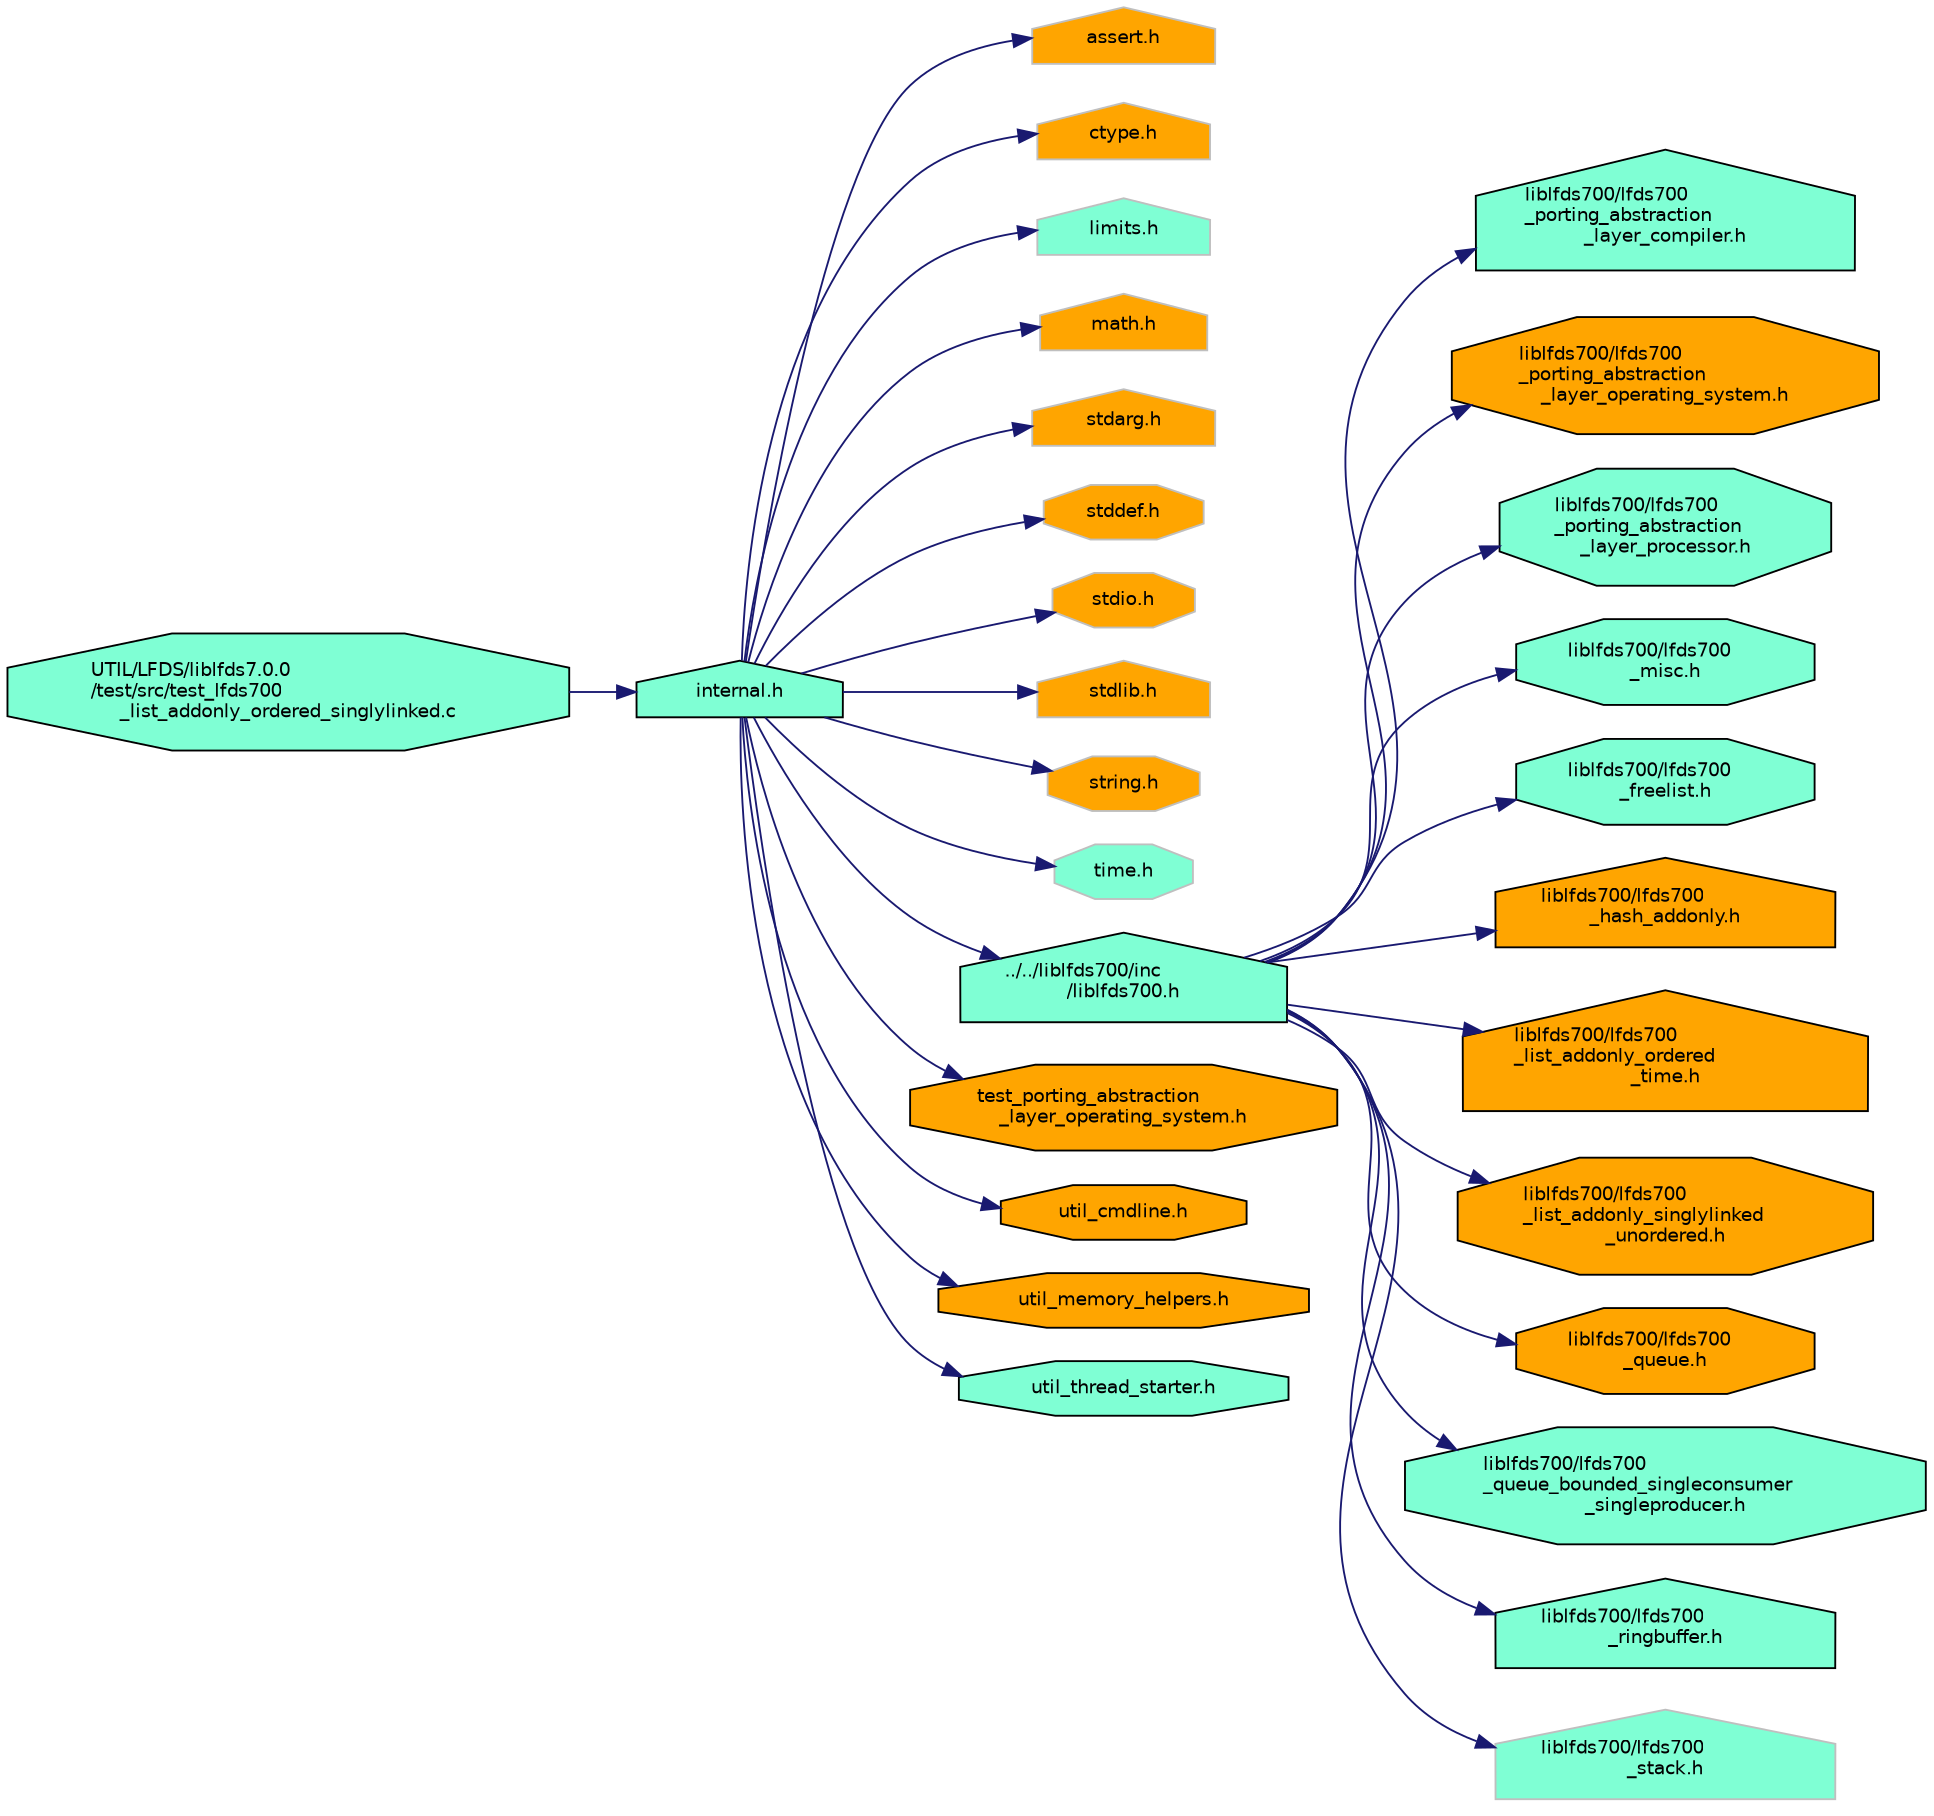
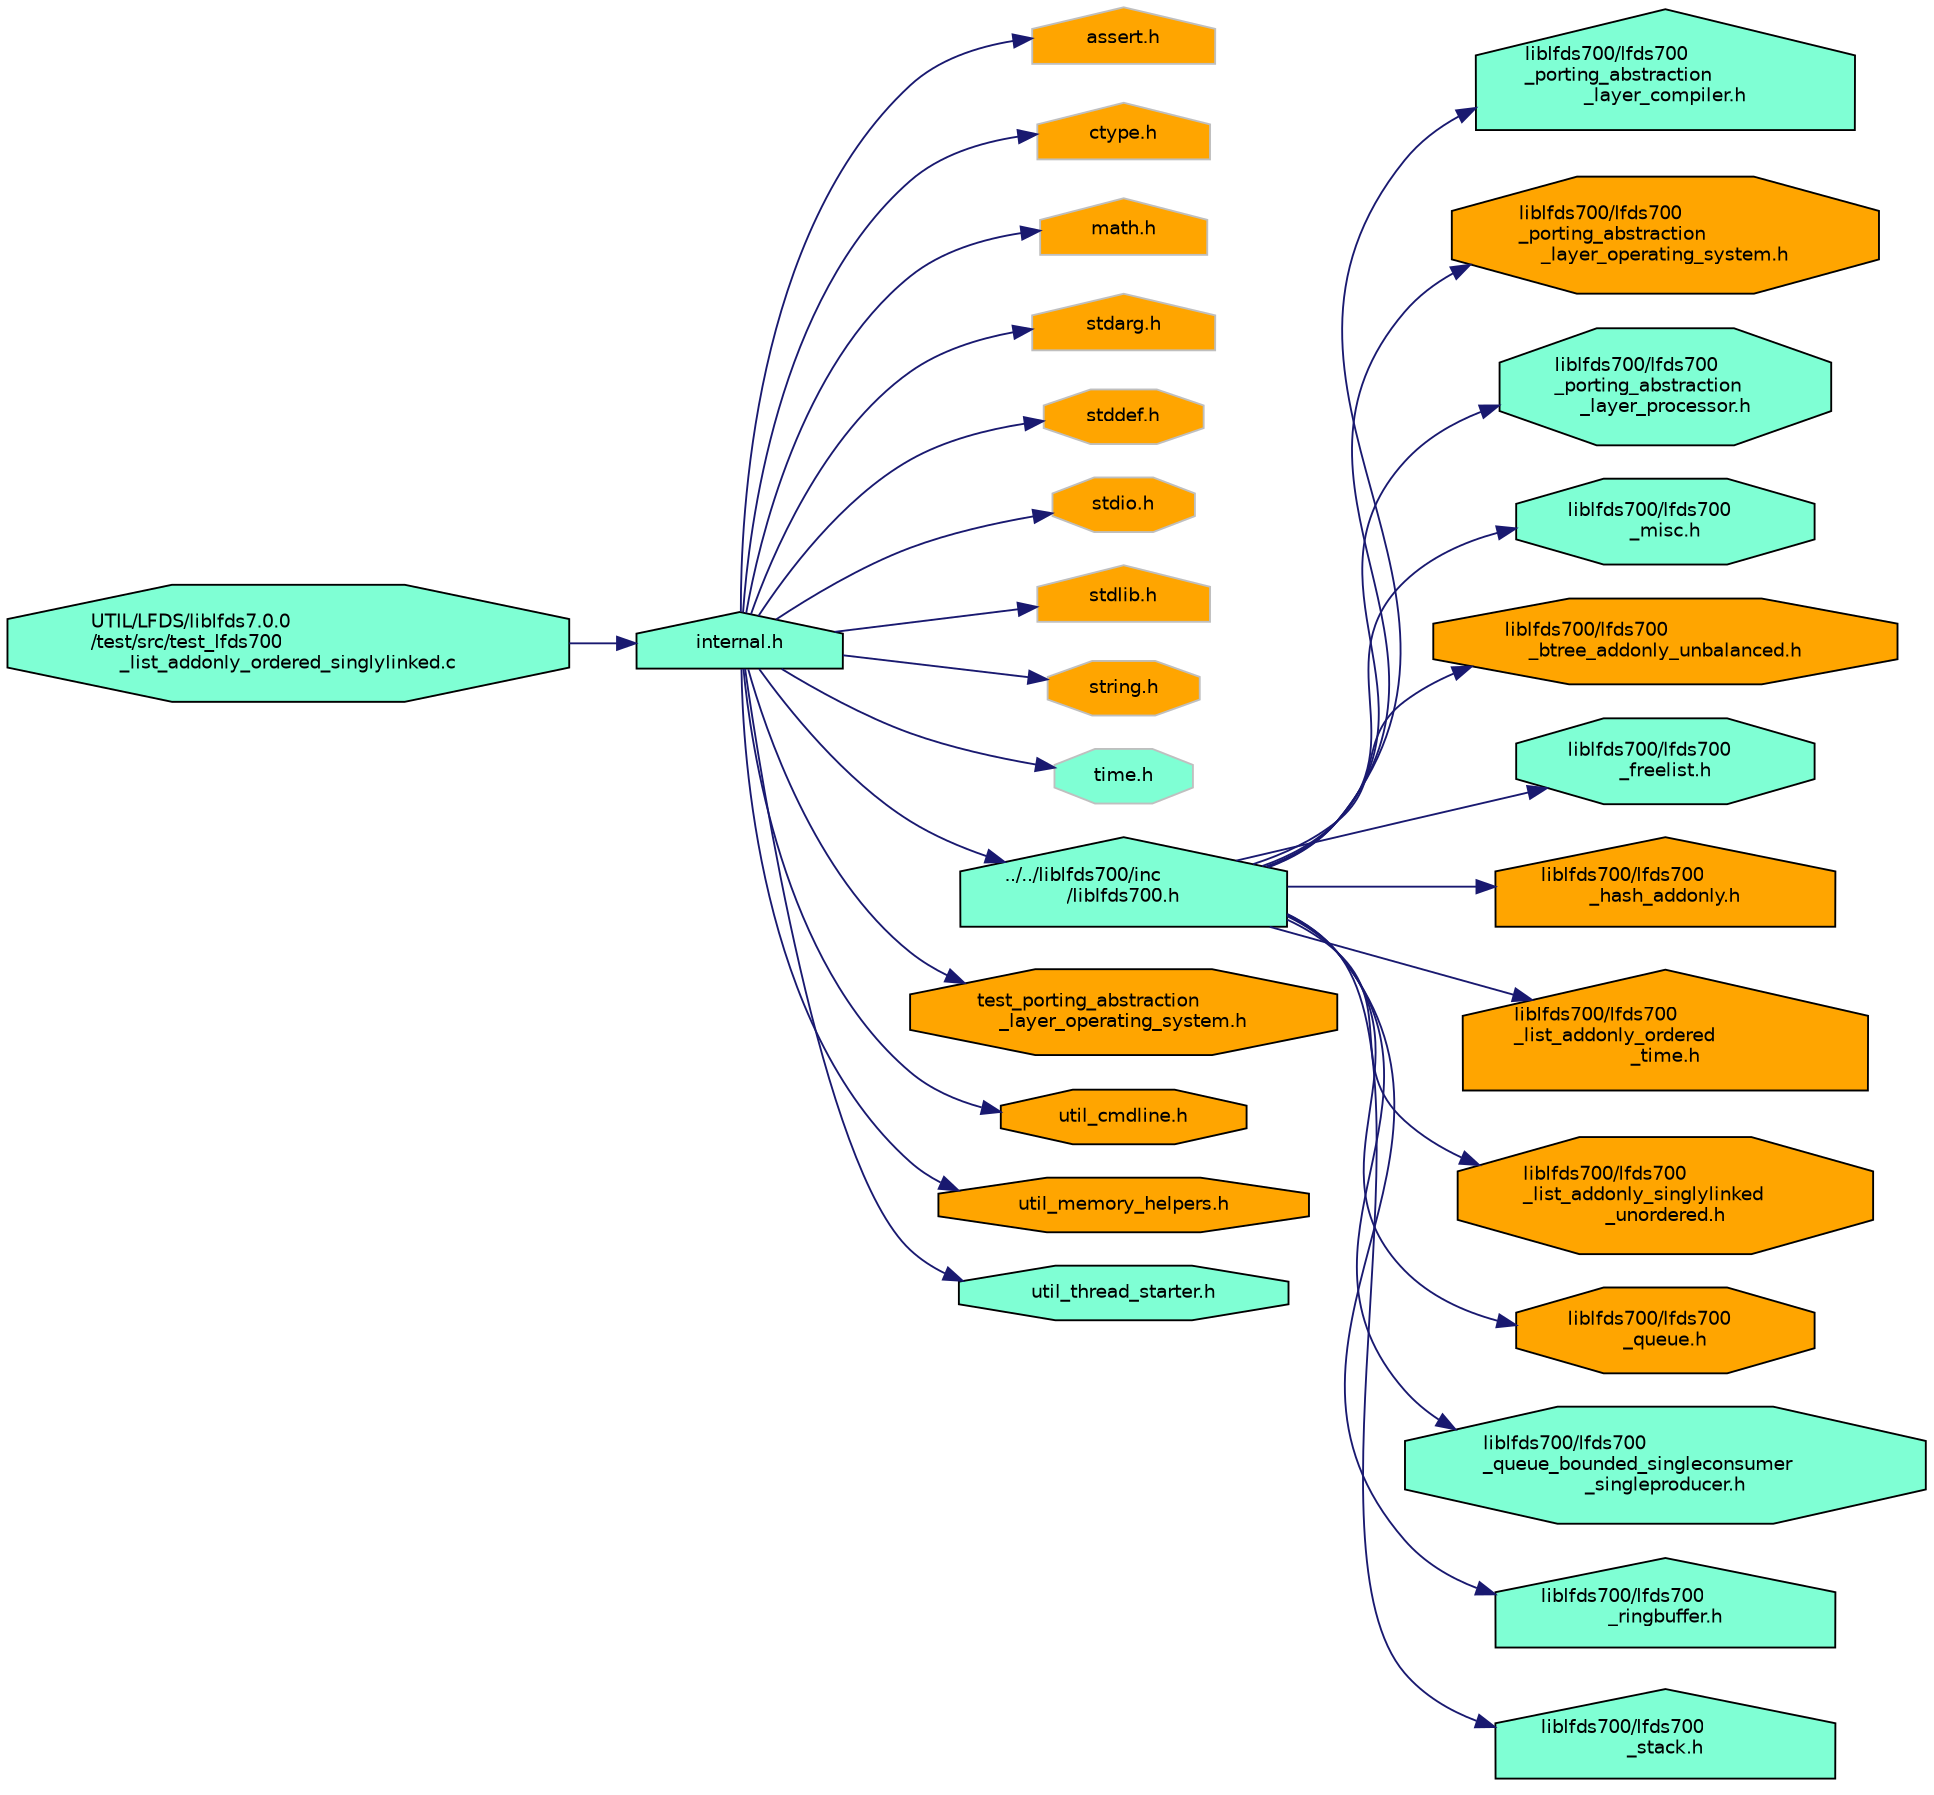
node "limits.h": removed
node "liblfds700/lfds700 _btree_addonly_unbalanced.h": added
node "liblfds700/lfds700 _stack.h": color grey75 -> black
